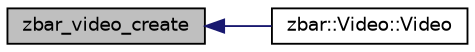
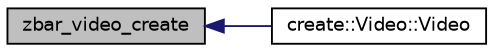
node "zbar::Video::Video": label "zbar::Video::Video" -> "create::Video::Video"
